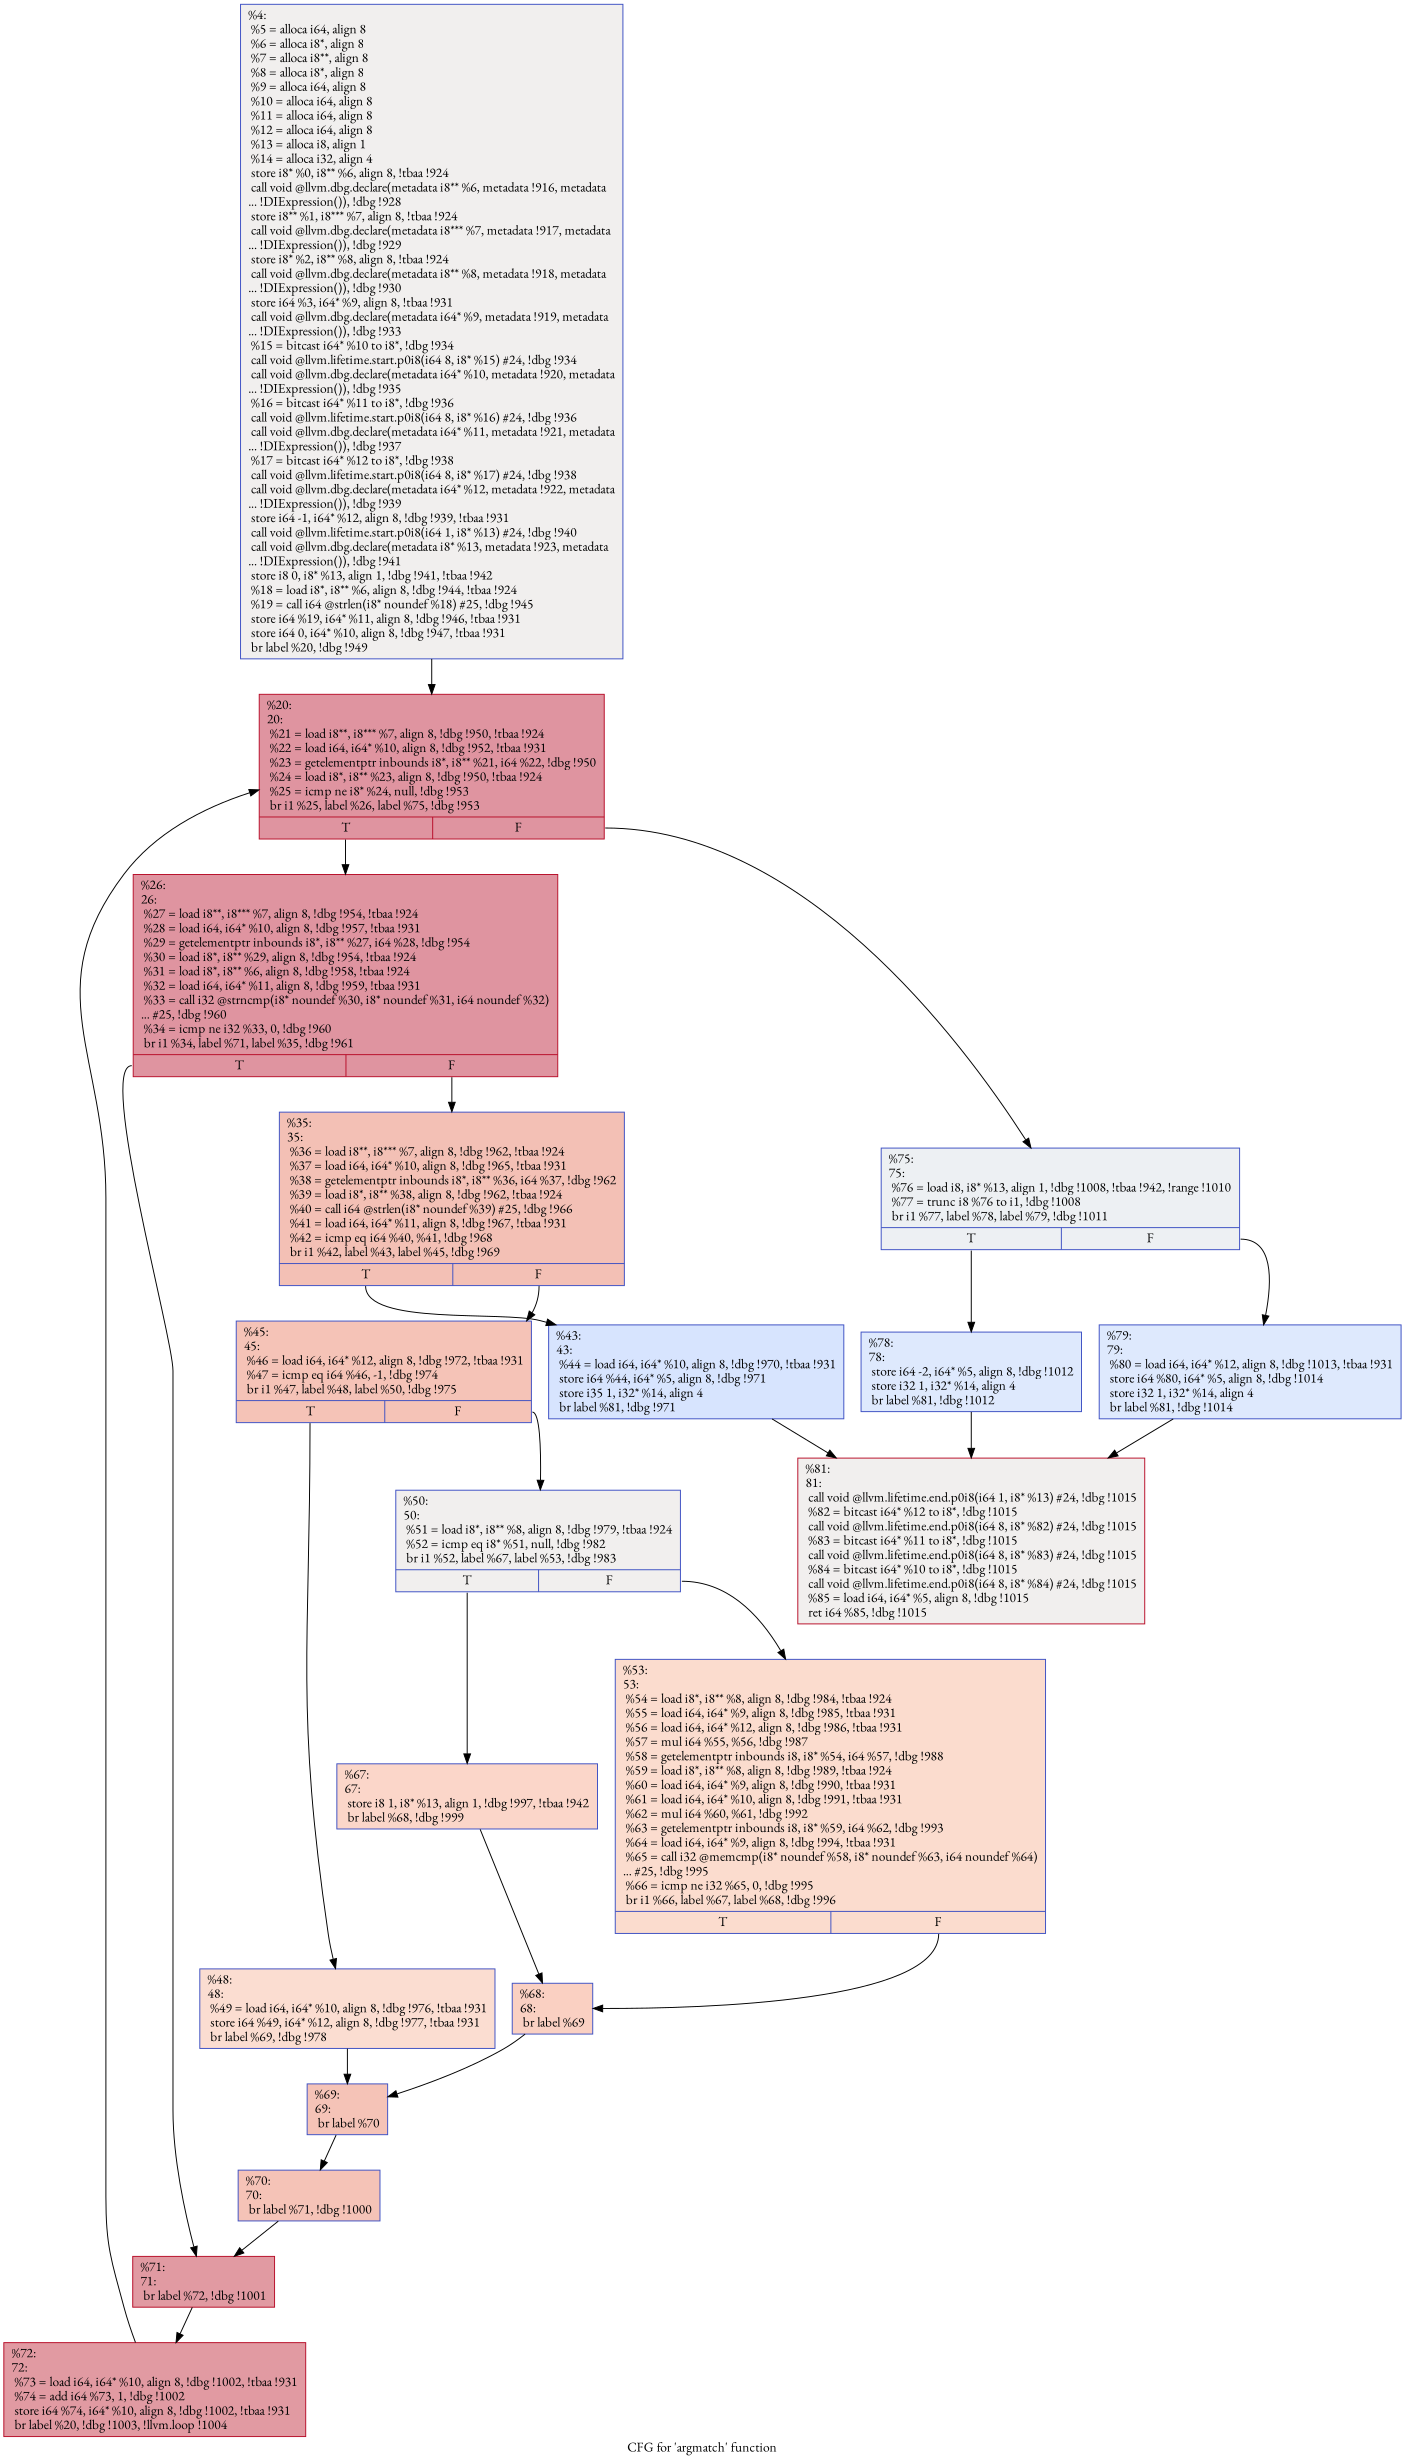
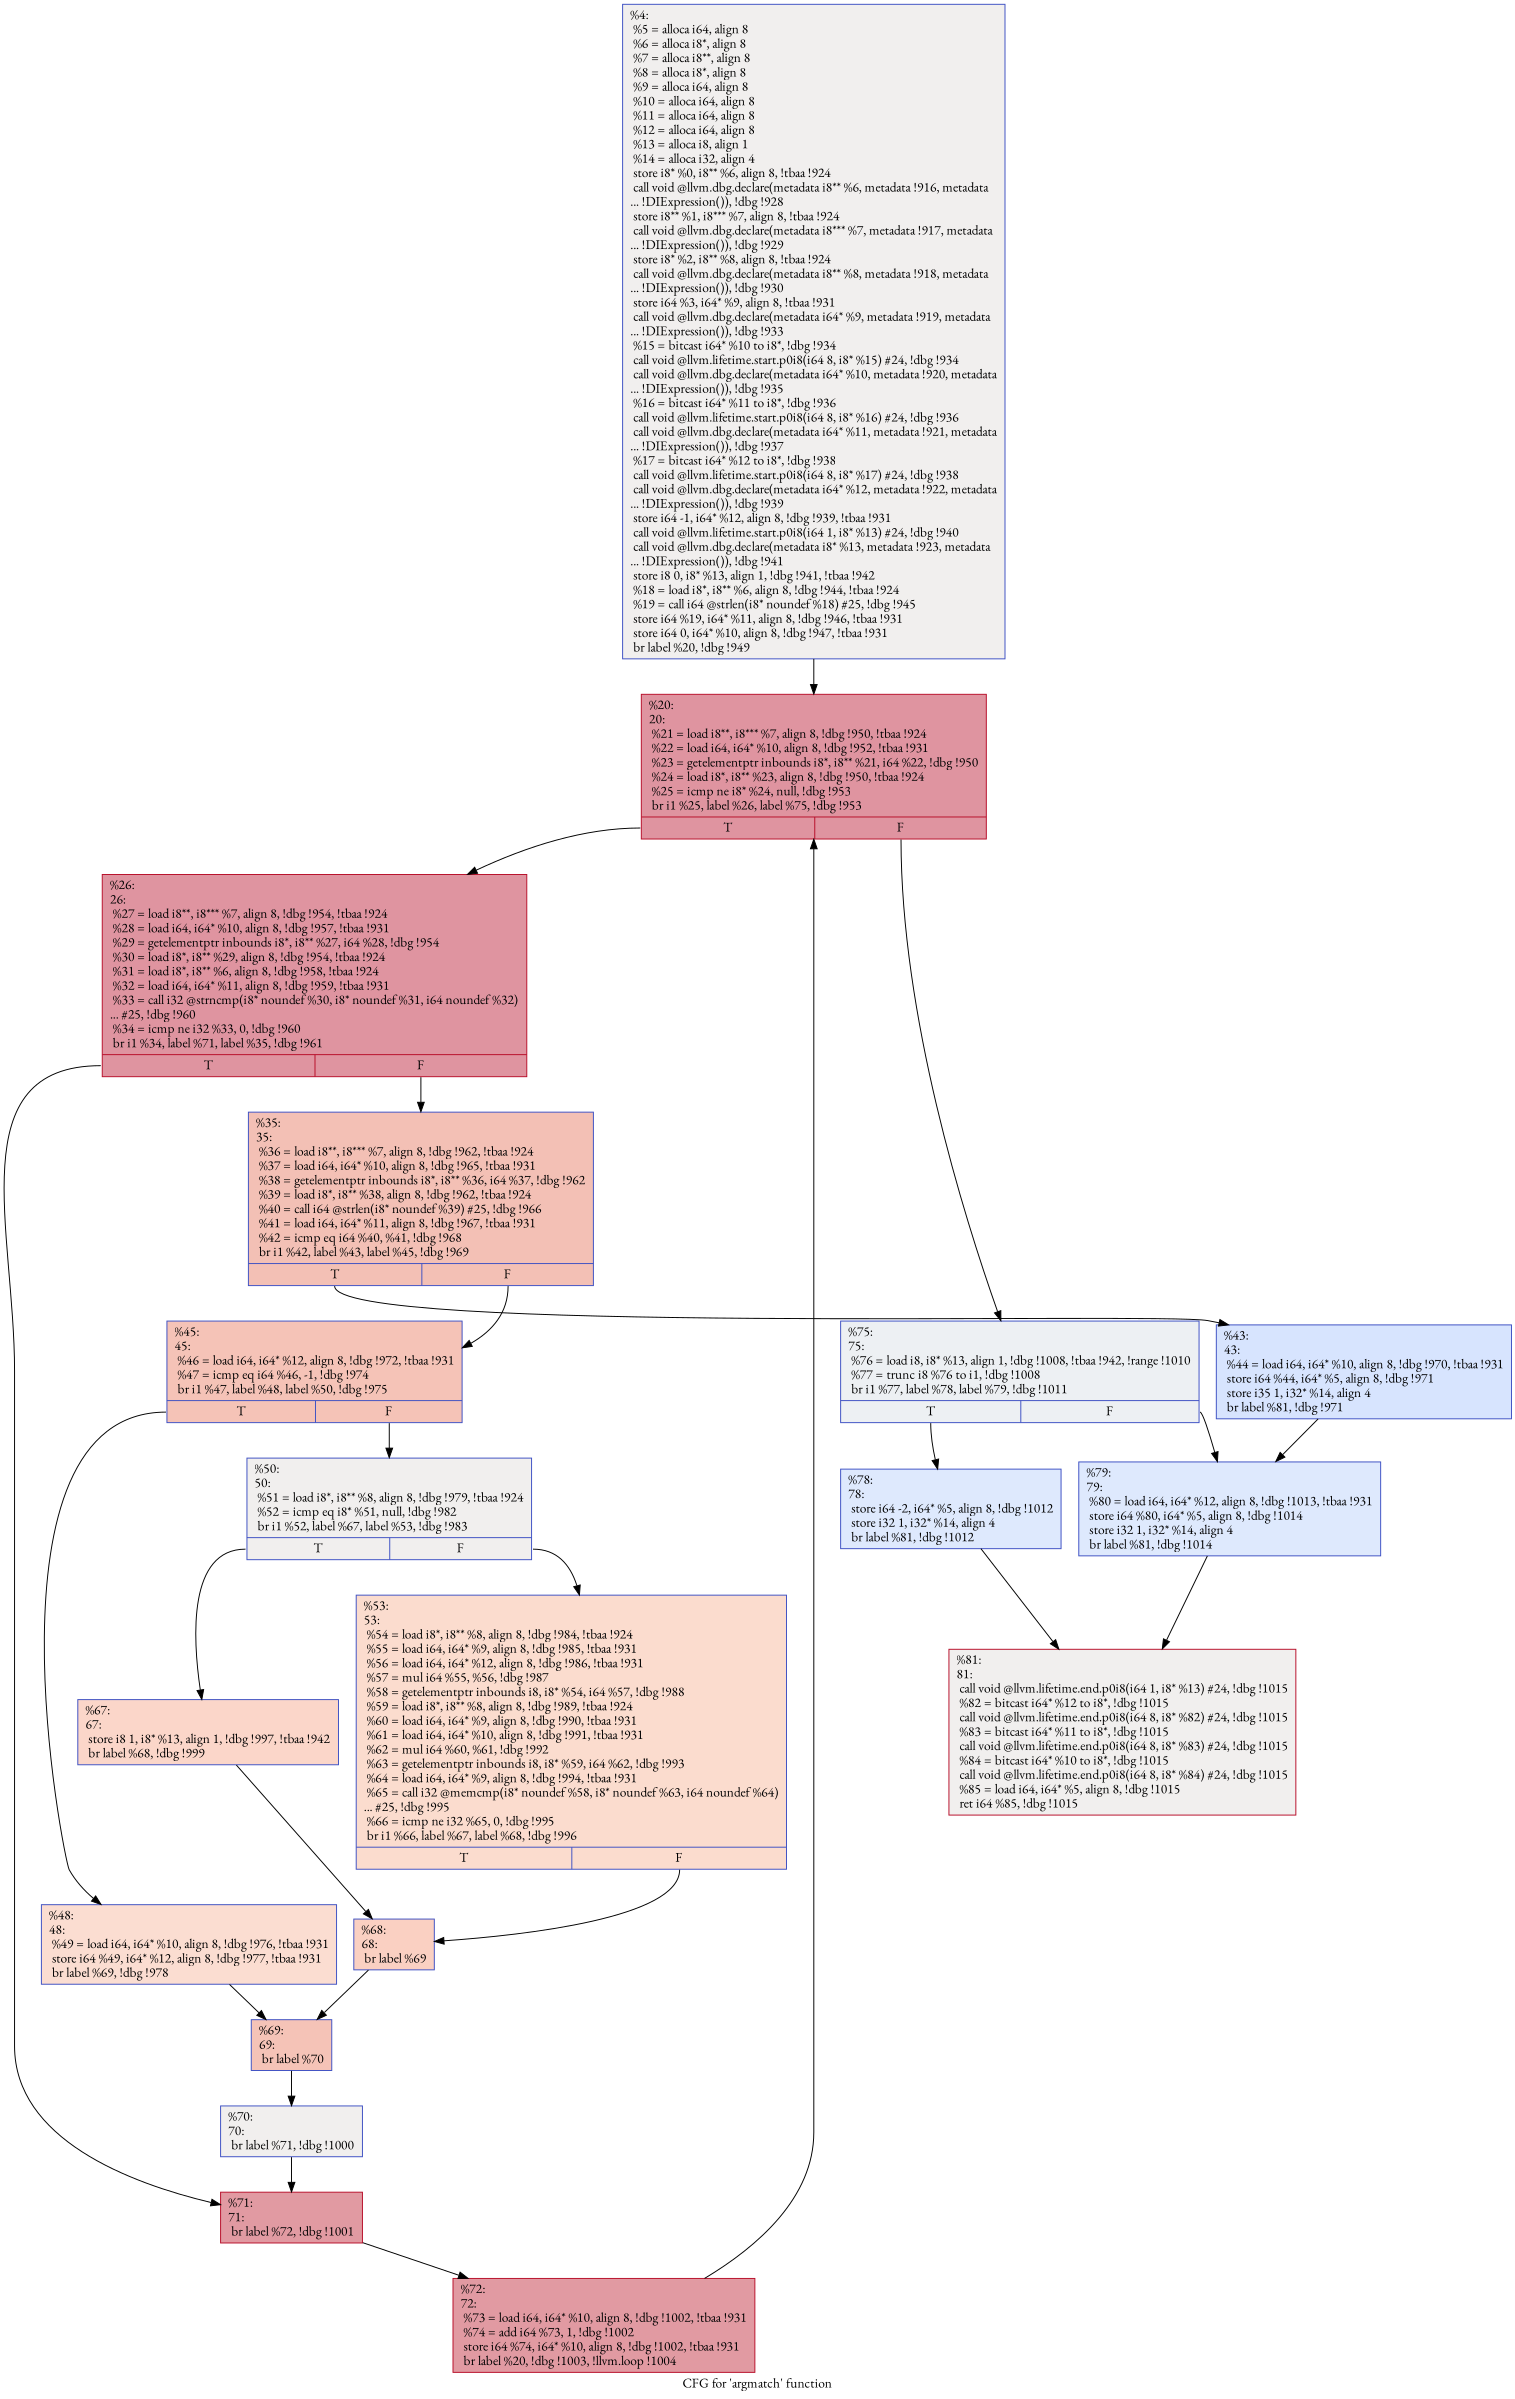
edge "%43:" -> "%81:": now "%43:" -> "%79:"
node "%70:": fillcolor #e8765c70 -> #e0dbd870
